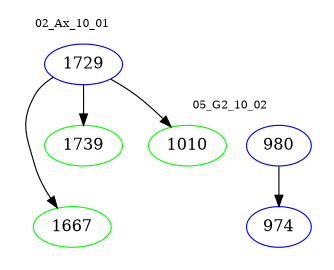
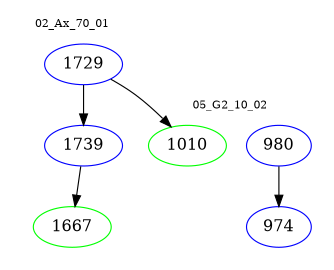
cluster "02_Ax_10_01": label "02_Ax_10_01" -> "02_Ax_70_01"
edge "1729" -> "1667": now "1739" -> "1667"
node "1739": color green -> blue
